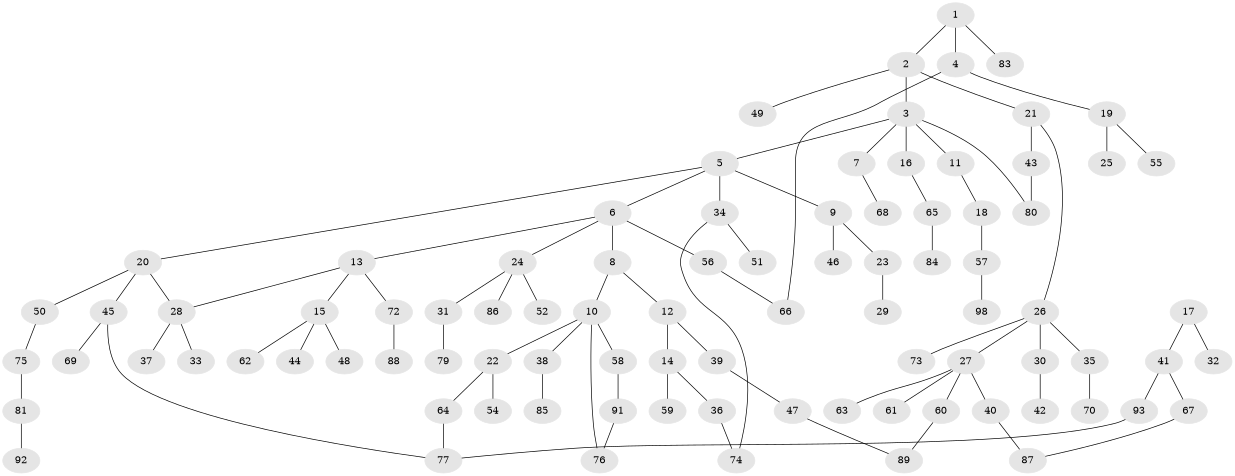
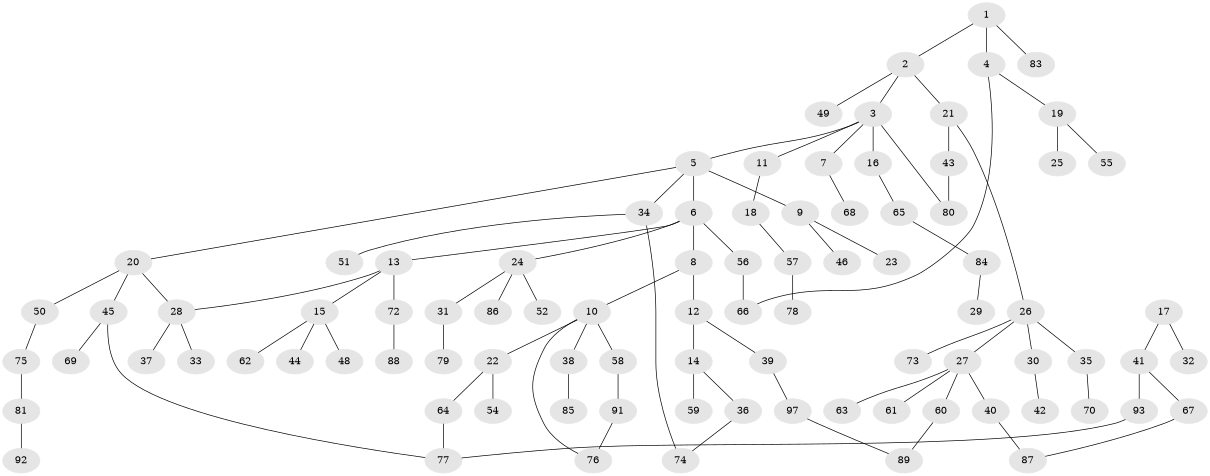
edge "23" -- "29": now "84" -- "29"
node "98": label "98" -> "78"
node "47": label "47" -> "97"
